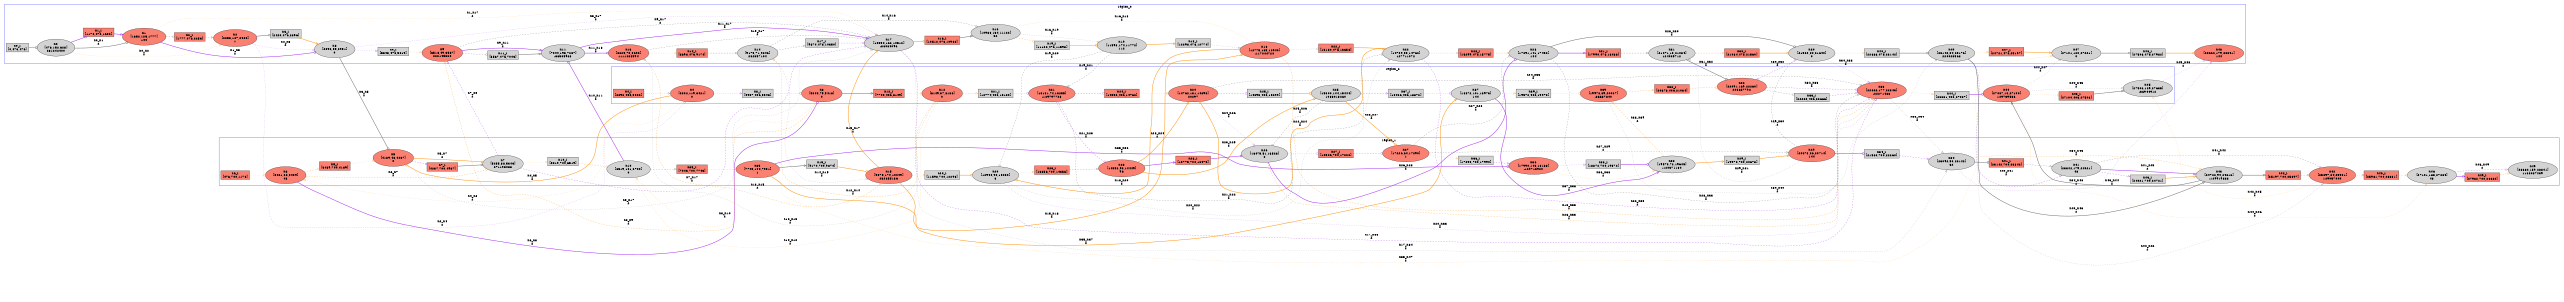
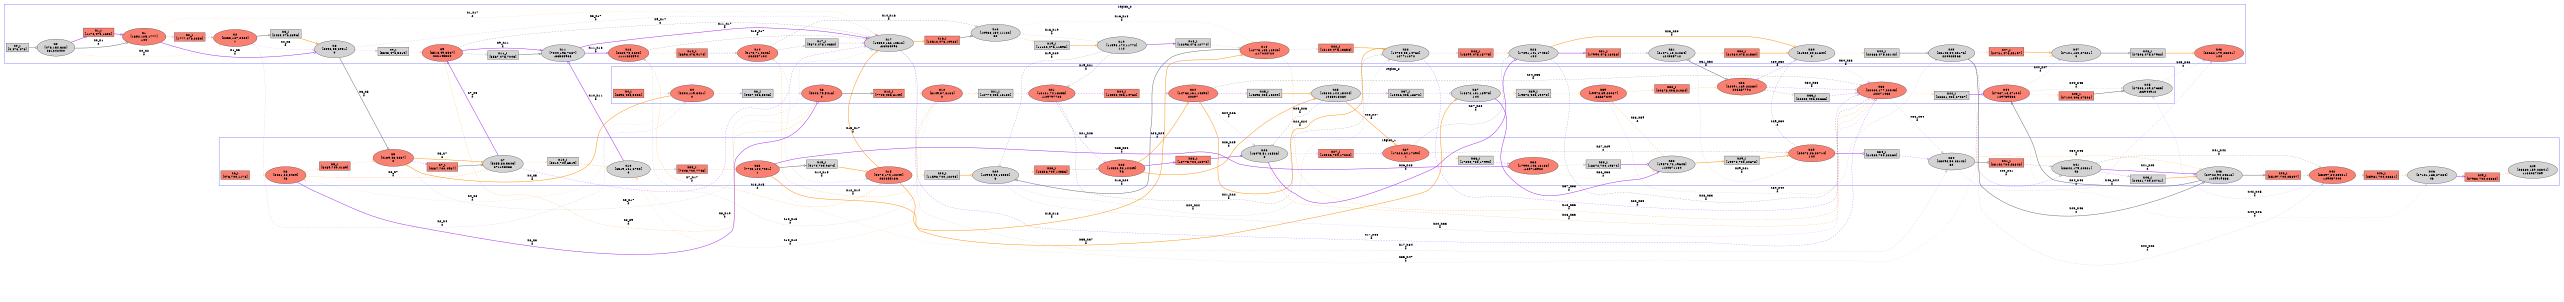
edge "n28 [17291,141,17432] 144" -> "n30 [21560,80,21640] 0": color gray40 -> darkorange
edge "n19 [11598,174,11772] 112" -> "n18_r [12298,476,12774]": color darkorange -> purple
node "n14 [9175,71,9246] 232357104": fillcolor lightgrey -> salmon
edge "n24_r [14356,406,14762]" -> "n24 [14762,131,14893] 20297": color darkorange -> purple
edge "n7 [5255,88,5343] 271193088" -> "n9 [6518,49,6567] 222145360": style dashed -> bold
edge "n18 [12775,165,12940] -117044720" -> "n20 [12940,90,13030] 3": color darkorange -> gray40
edge "n46 [27101,183,27284] 48" -> "n49 [28682,159,28841] 1163087439": removed, label "n46_n49 2"
edge "n42 [25897,84,25981] 129057040" -> "n45 [27506,129,27635] -36944912": color darkorange -> purple
